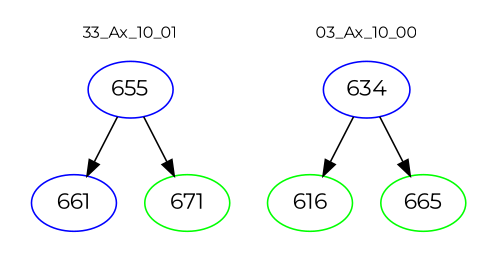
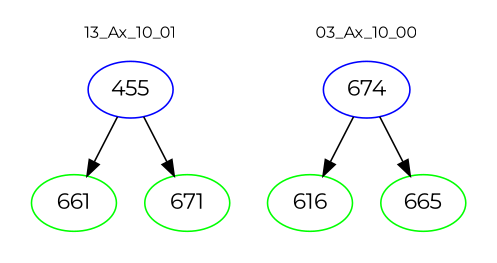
cluster "33_Ax_10_01": label "33_Ax_10_01" -> "13_Ax_10_01"
node "655": label "655" -> "455"
node "634": label "634" -> "674"
node "661": color blue -> green
